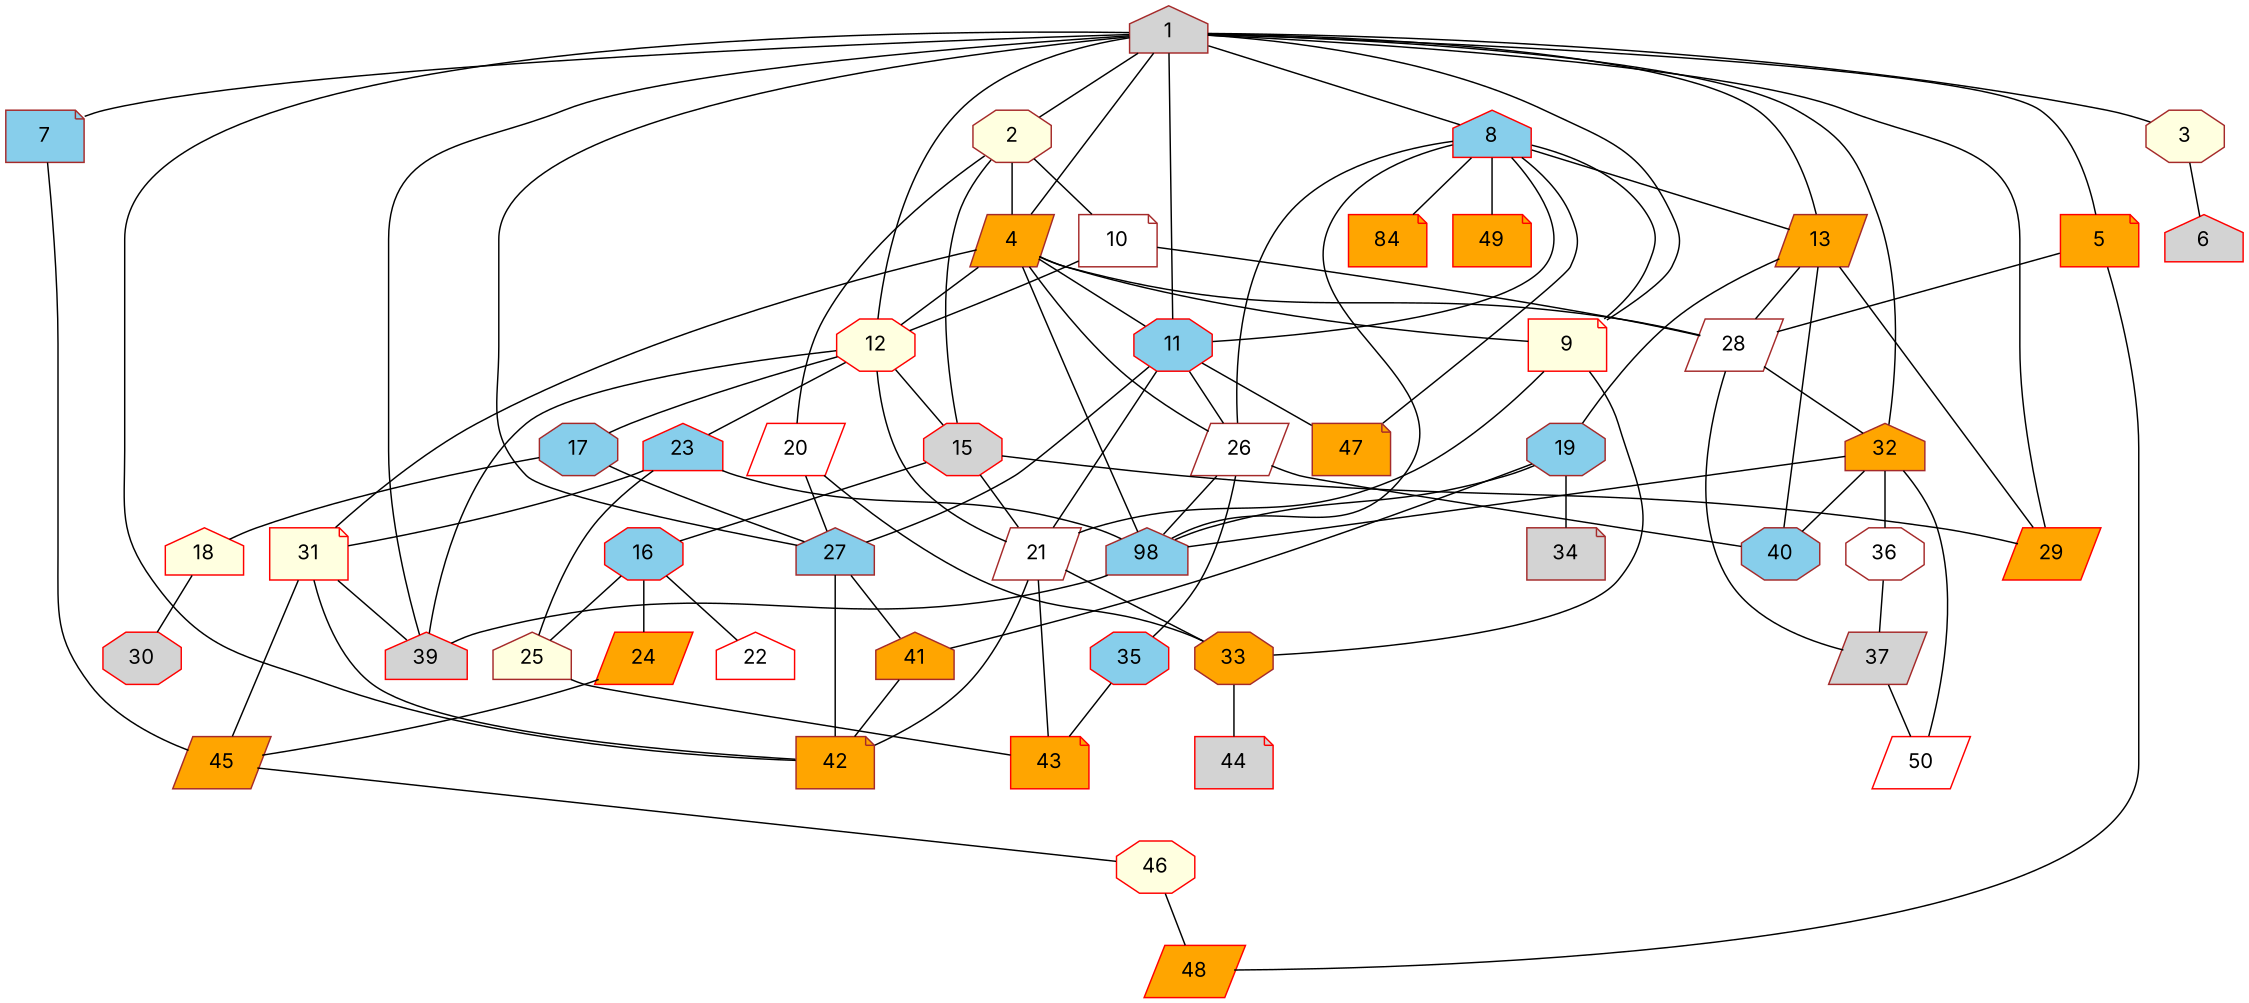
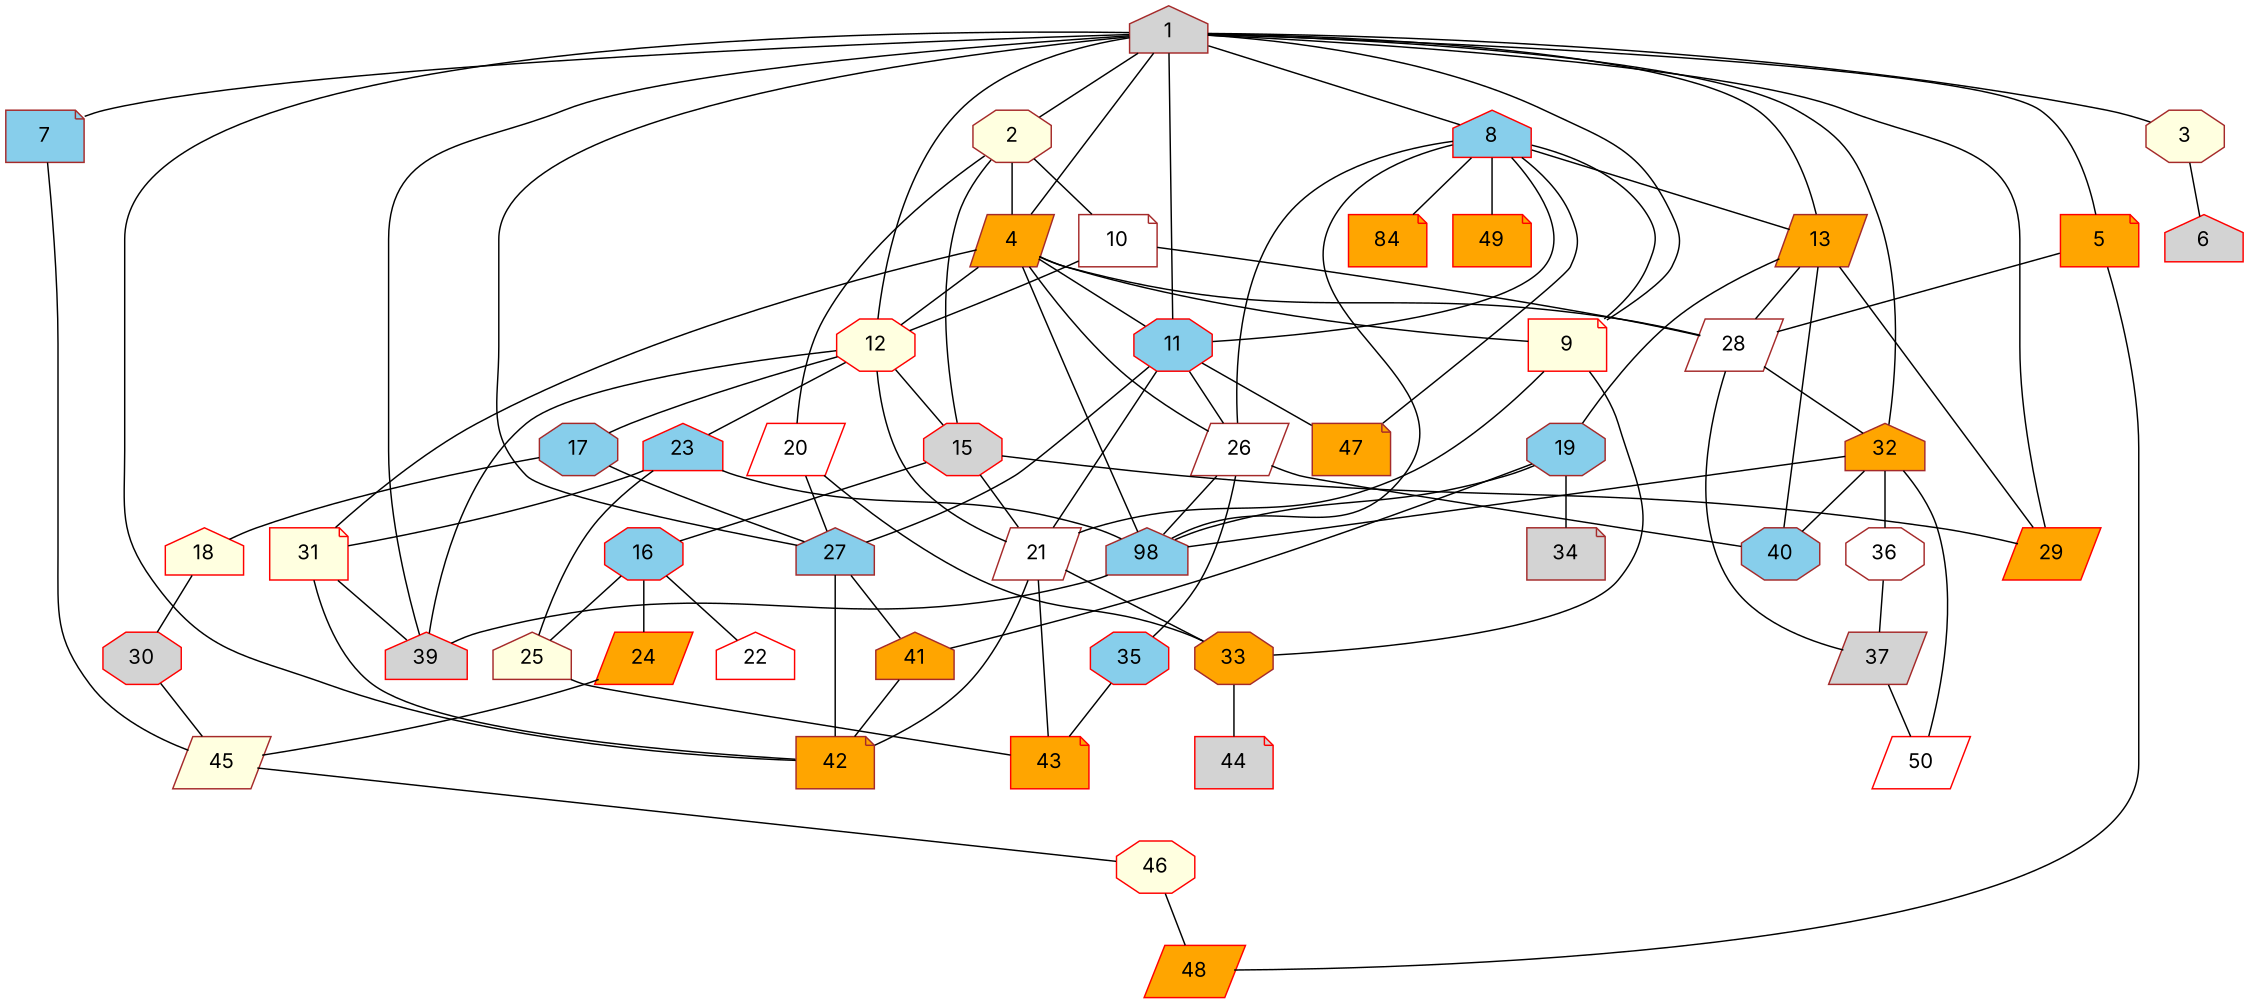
edge "31" -- "45": now "30" -- "45"
node "45": fillcolor orange -> lightyellow
